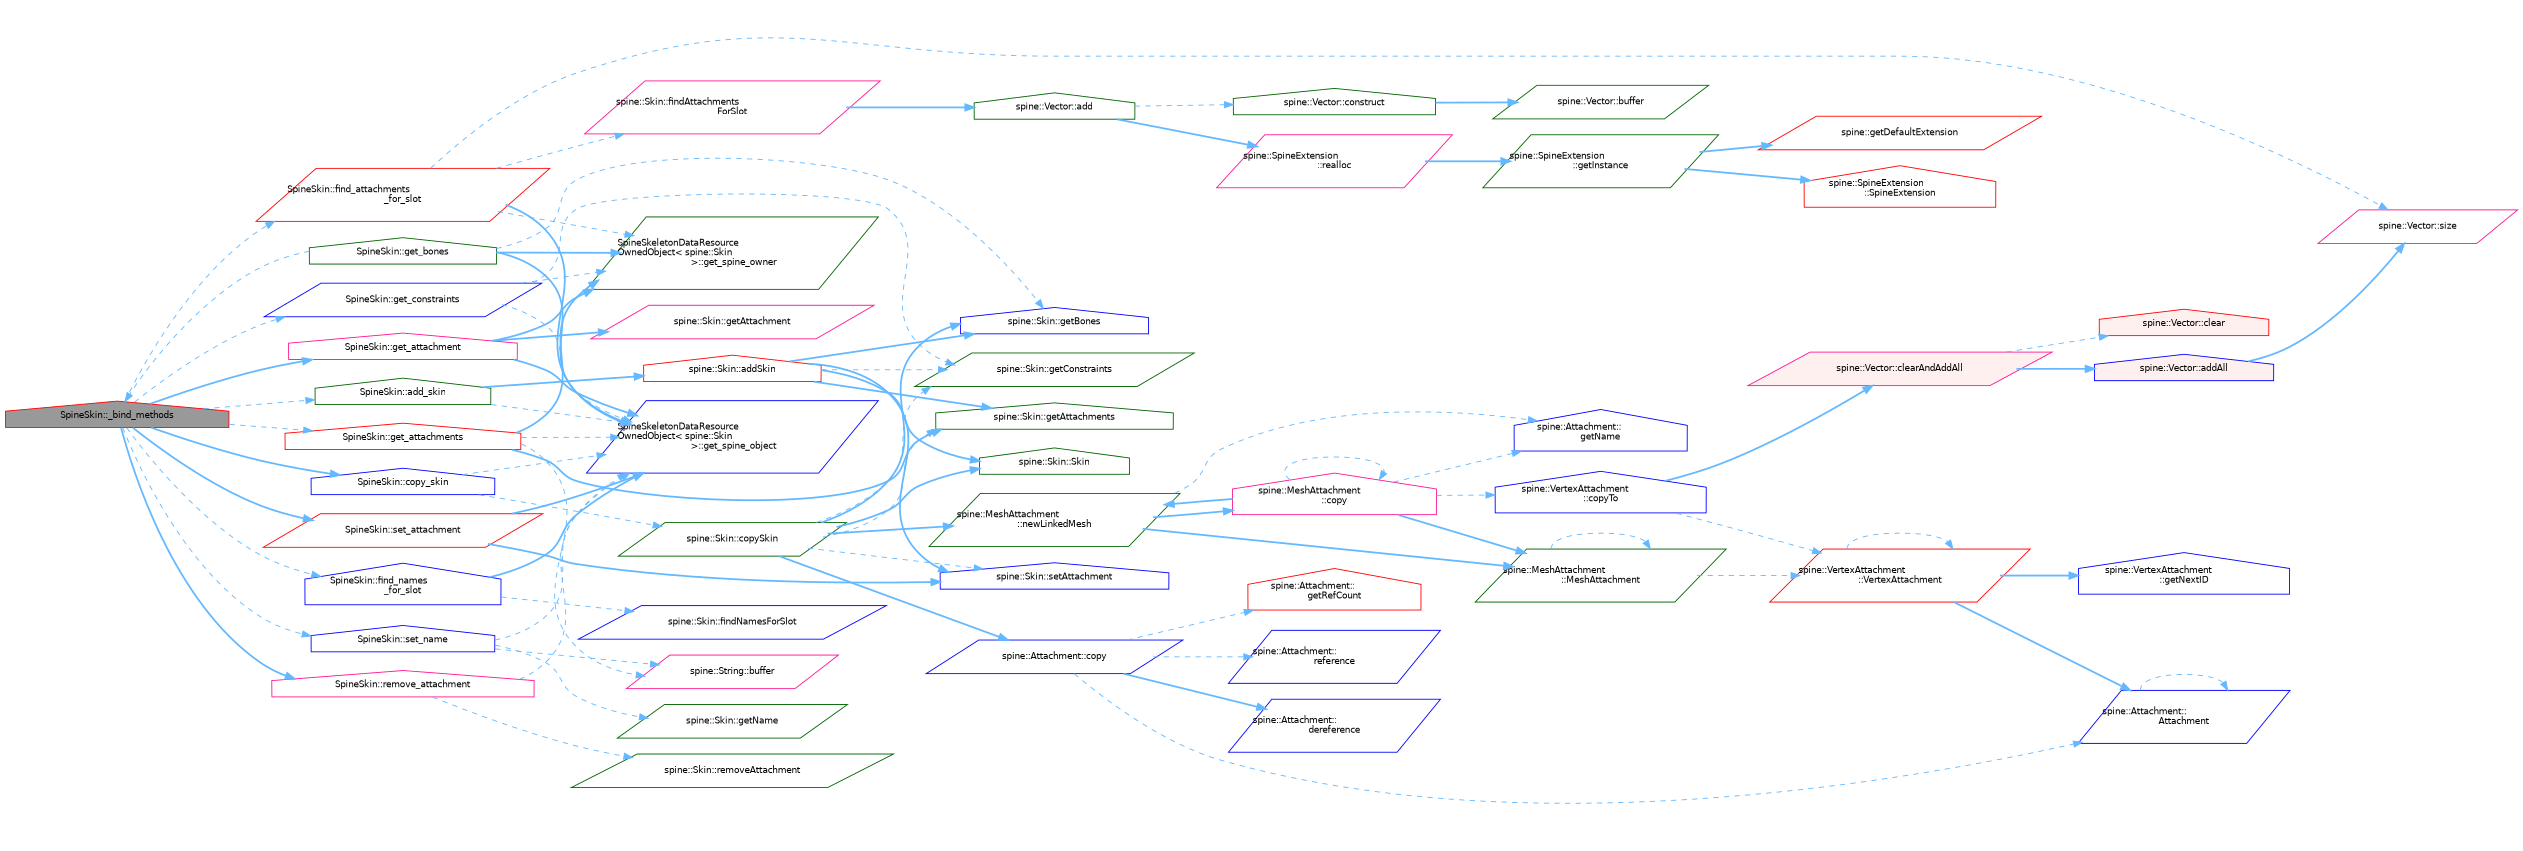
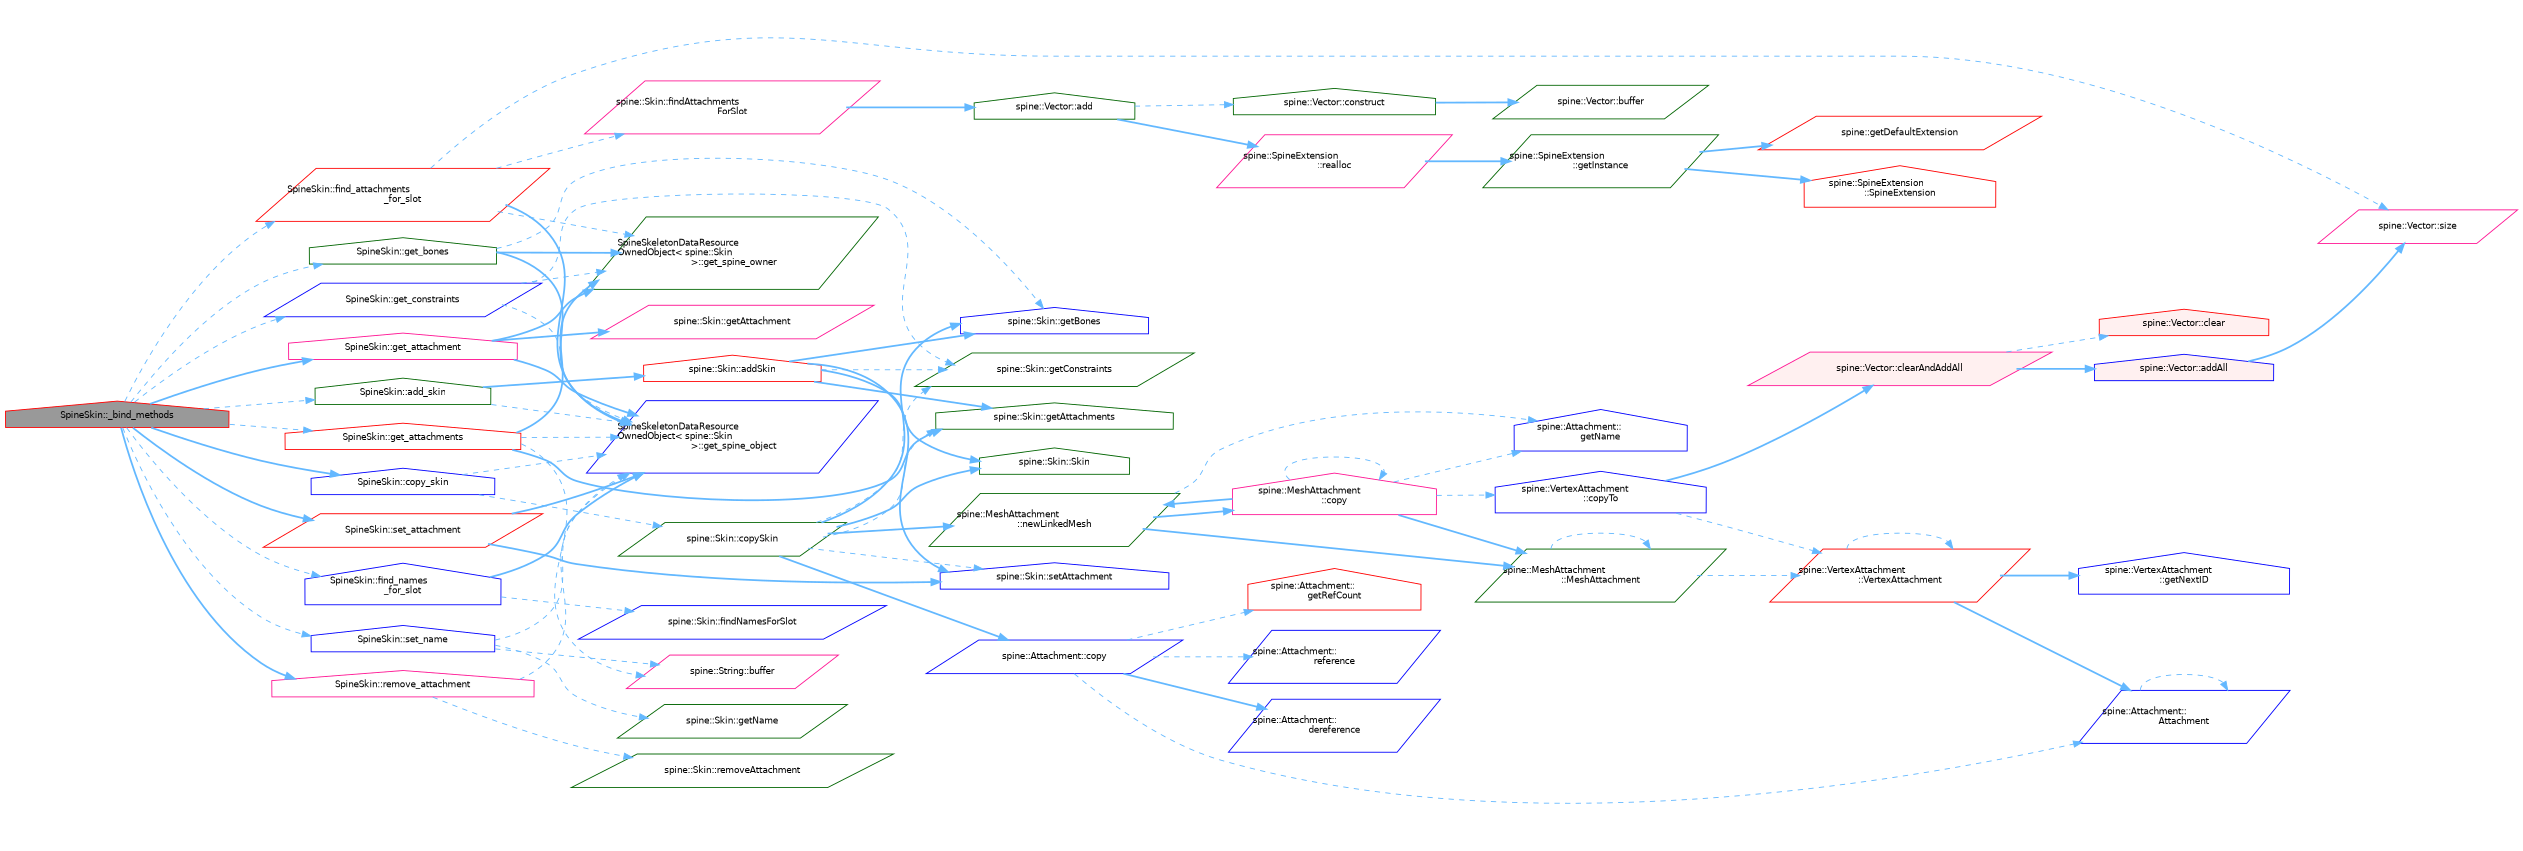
edge "SpineSkin::get_bones" -> "SpineSkin::_bind_methods": reversed
